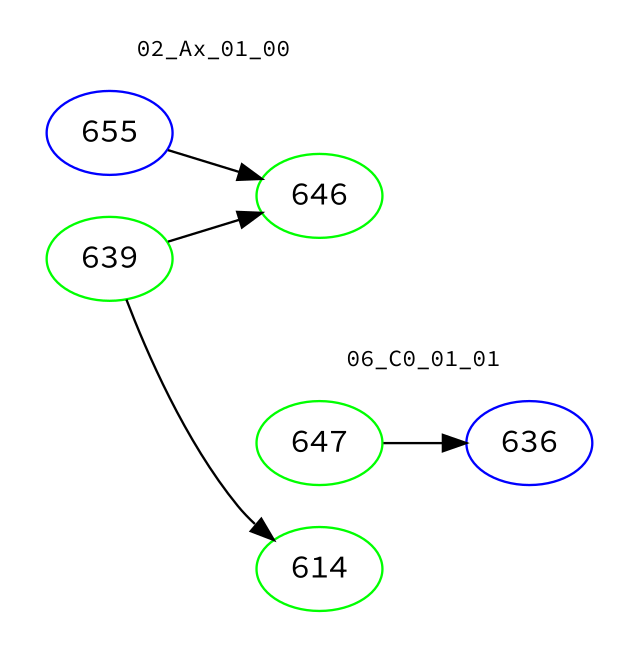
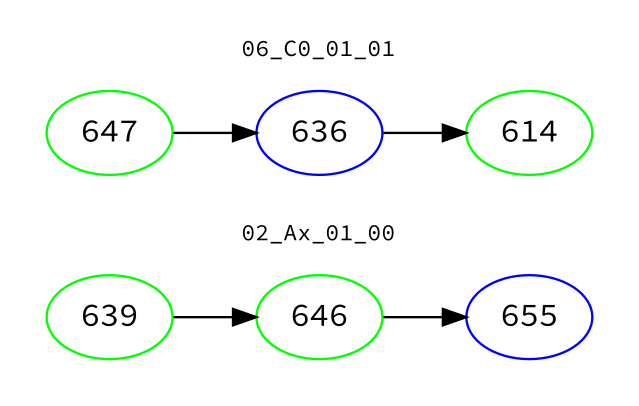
edge "655" -> "646": reversed
edge "639" -> "614": now "636" -> "614"
